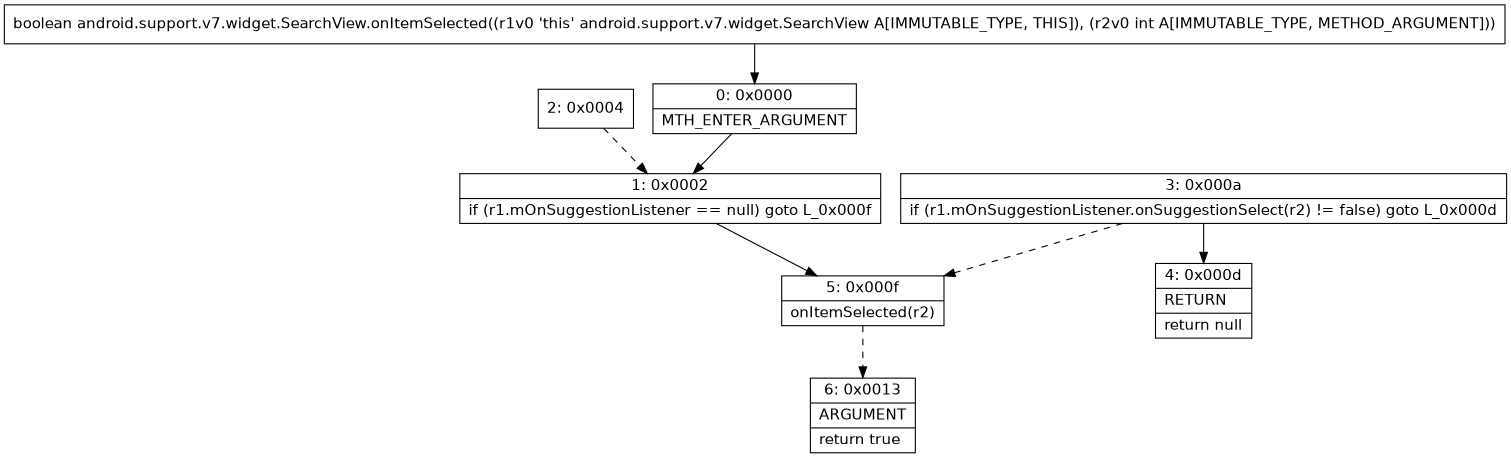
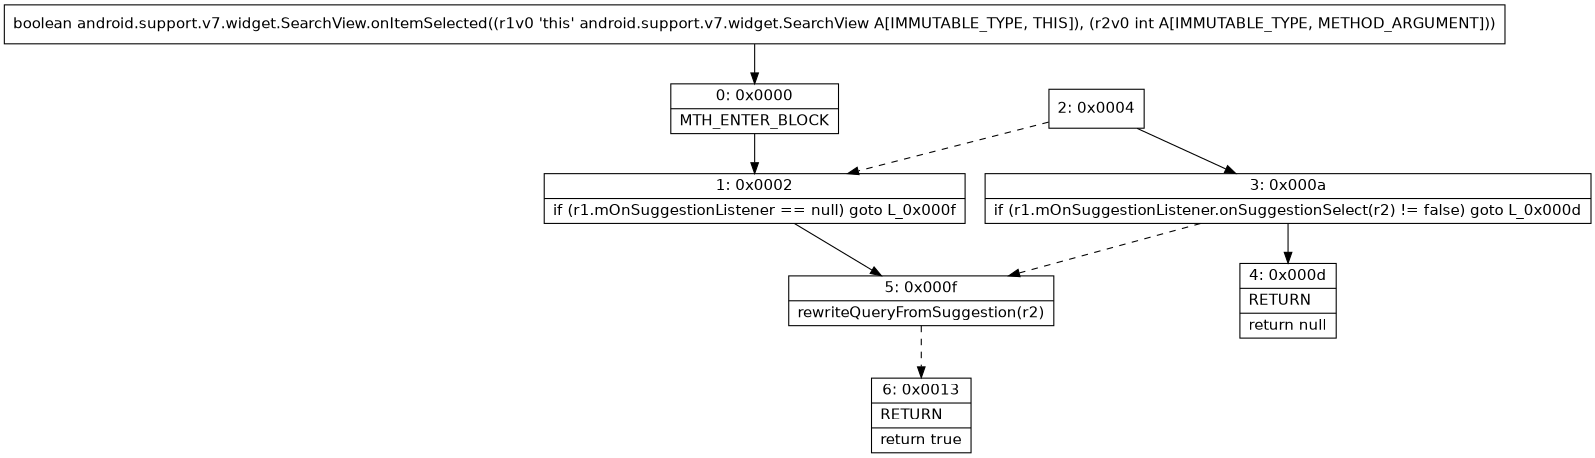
node "0: 0x0000": text "MTH_ENTER_ARGUMENT" -> "MTH_ENTER_BLOCK"
edge "2: 0x0004" -> "3: 0x000a": added
node "5: 0x000f": text "onItemSelected(r2)" -> "rewriteQueryFromSuggestion(r2)"
node "6: 0x0013": text "ARGUMENT" -> "RETURN"
